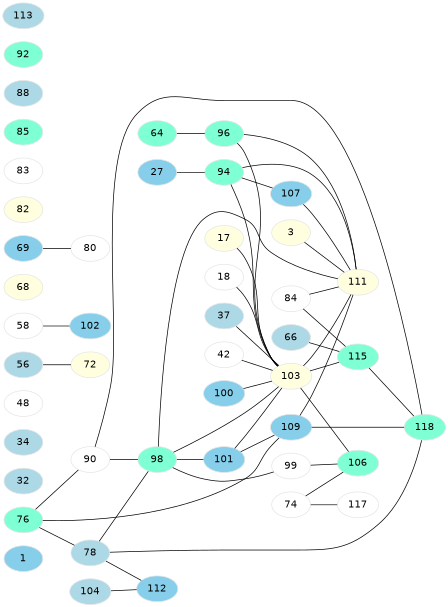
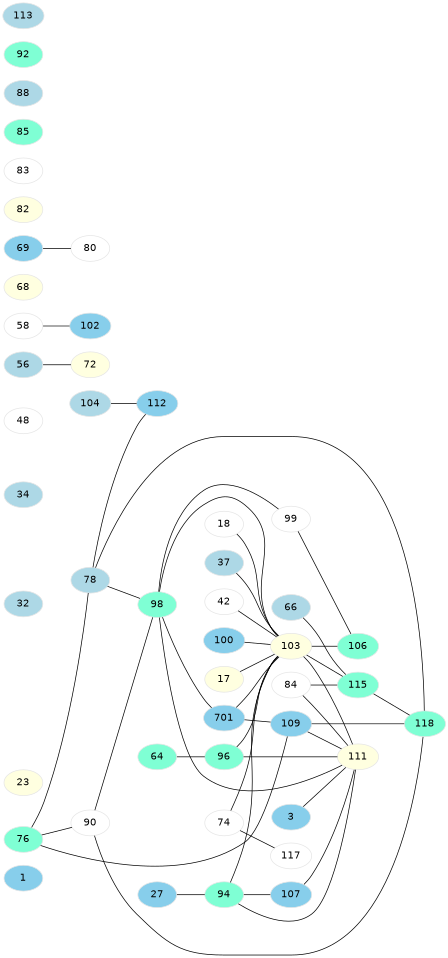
node "3": fillcolor lightyellow -> skyblue
node "101": label "101" -> "701"
edge "106" -- "74": now "103" -- "74"
node "23": added
